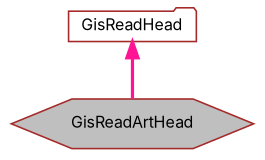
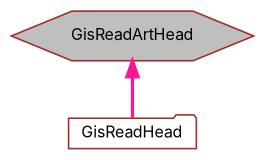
edge "GisReadArtHead" -> "GisReadHead": reversed
